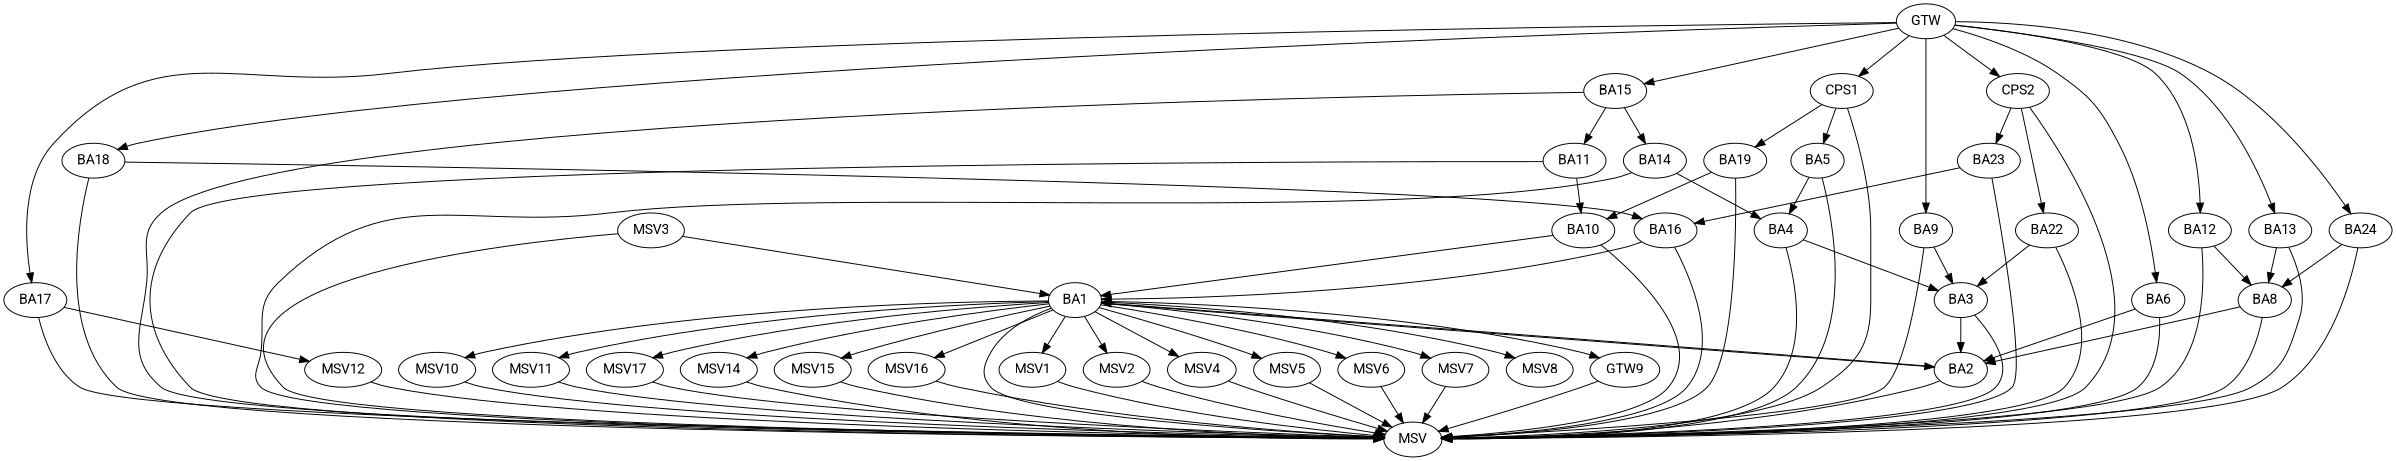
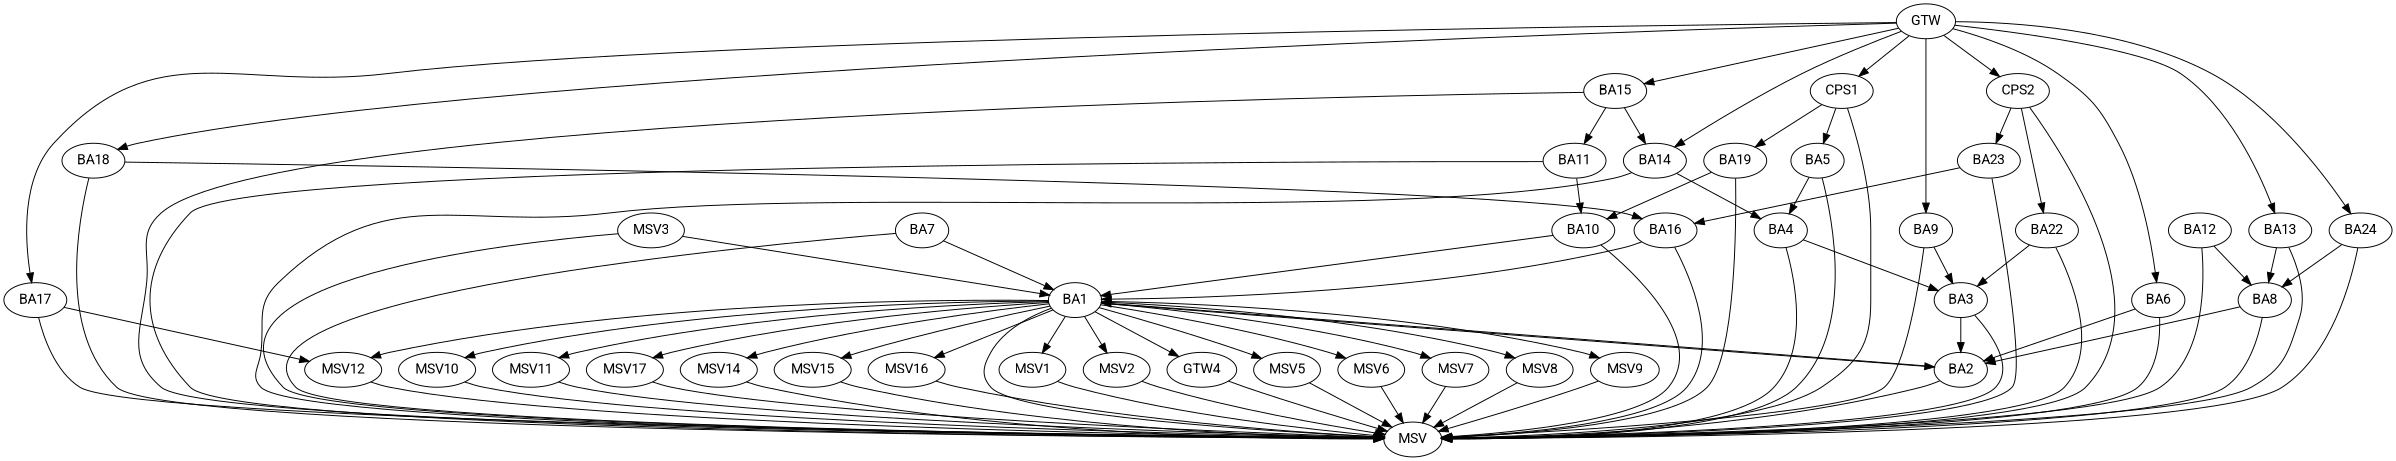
edge "GTW" -> "BA12": now "GTW" -> "BA14"
node "BA7": added
edge "BA1" -> "MSV12": added
node "MSV4": label "MSV4" -> "GTW4"
node "GTW9": label "GTW9" -> "MSV9"
edge "MSV8" -> "MSV": added
